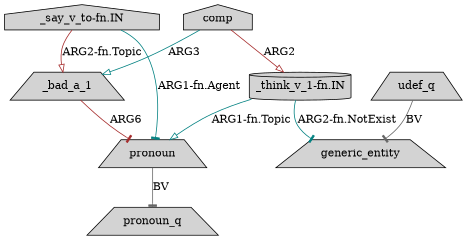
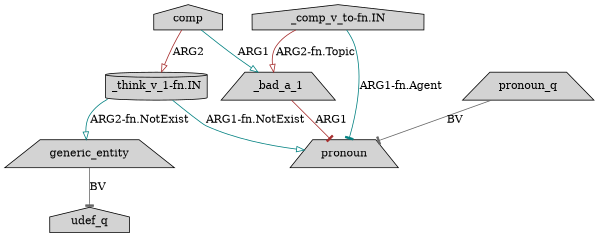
node "_say_v_to-fn.IN": label "_say_v_to-fn.IN" -> "_comp_v_to-fn.IN"
edge "comp" -> "_bad_a_1": label "ARG3" -> "ARG1"
node "udef_q": shape trapezium -> house
edge "_bad_a_1" -> "pronoun": label "ARG6" -> "ARG1"
edge "_think_v_1-fn.IN" -> "pronoun": label "ARG1-fn.Topic" -> "ARG1-fn.NotExist"
edge "_think_v_1-fn.IN" -> "generic_entity": arrowhead tee -> onormal
edge "udef_q" -> "generic_entity": reversed
edge "pronoun" -> "pronoun_q": reversed
